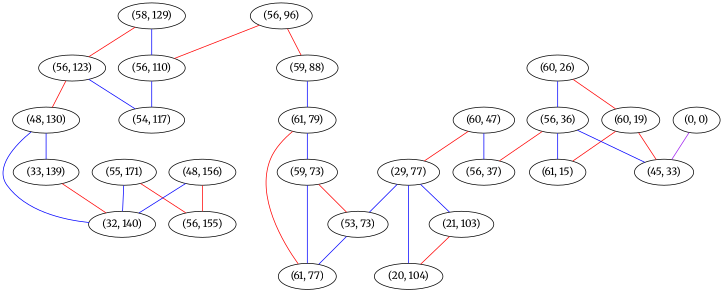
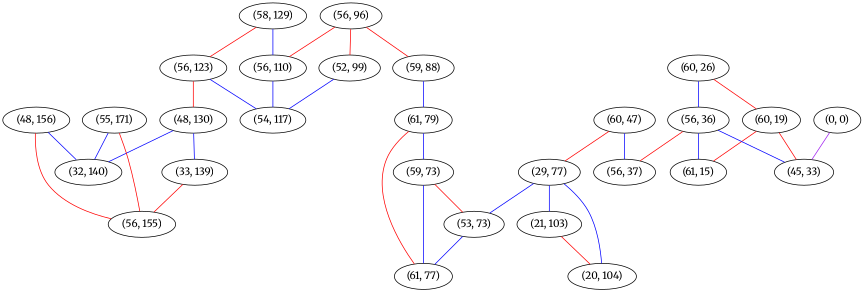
node "(52, 99)": added
edge "(33, 139)" -- "(32, 140)": now "(33, 139)" -- "(56, 155)"
